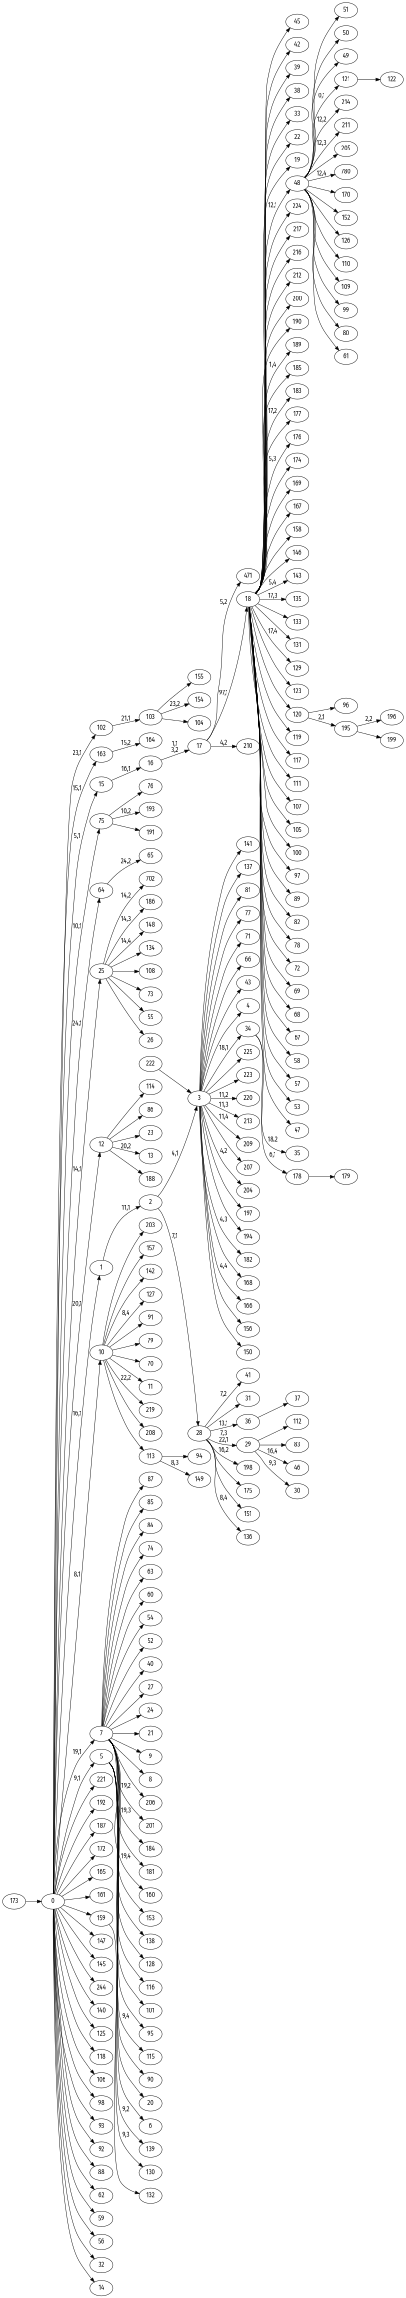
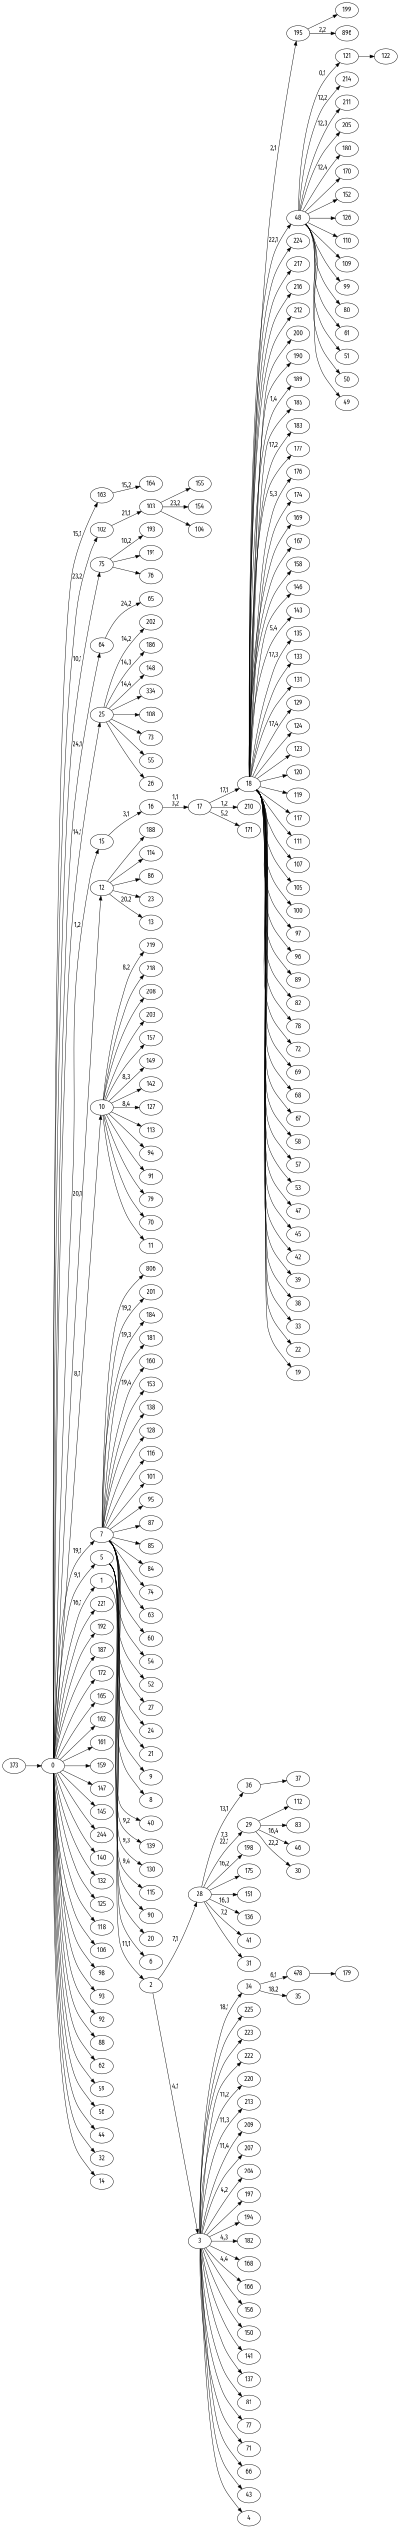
node "780": label "780" -> "180"
edge "18" -> "48": label "12,1" -> "22,1"
node "471": label "471" -> "171"
edge "17" -> "18": label "97,1" -> "17,1"
edge "120" -> "96": now "18" -> "96"
node "196": label "196" -> "896"
edge "120" -> "195": now "18" -> "195"
node "124": added
edge "17" -> "210": label "4,2" -> "1,2"
edge "0" -> "102": label "23,1" -> "23,2"
edge "15" -> "16": label "16,1" -> "3,1"
edge "0" -> "15": label "5,1" -> "1,2"
node "702": label "702" -> "202"
node "134": label "134" -> "334"
node "218": added
edge "222" -> "3": reversed
node "178": label "178" -> "478"
edge "10" -> "219": label "22,2" -> "8,2"
edge "113" -> "94": now "10" -> "94"
edge "29" -> "30": label "9,3" -> "22,2"
edge "113" -> "149": now "10" -> "149"
edge "28" -> "136": label "8,4" -> "16,3"
edge "7" -> "40": now "5" -> "40"
node "162": added
node "206": label "206" -> "806"
node "173": label "173" -> "373"
edge "159" -> "132": now "0" -> "132"
node "44": added
